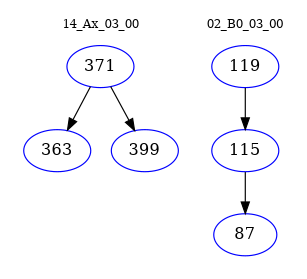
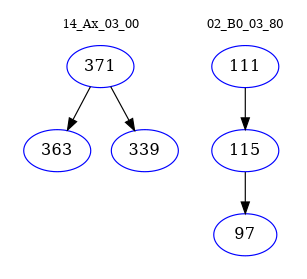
cluster "02_B0_03_00": label "02_B0_03_00" -> "02_B0_03_80"
node "119": label "119" -> "111"
node "399": label "399" -> "339"
node "87": label "87" -> "97"
